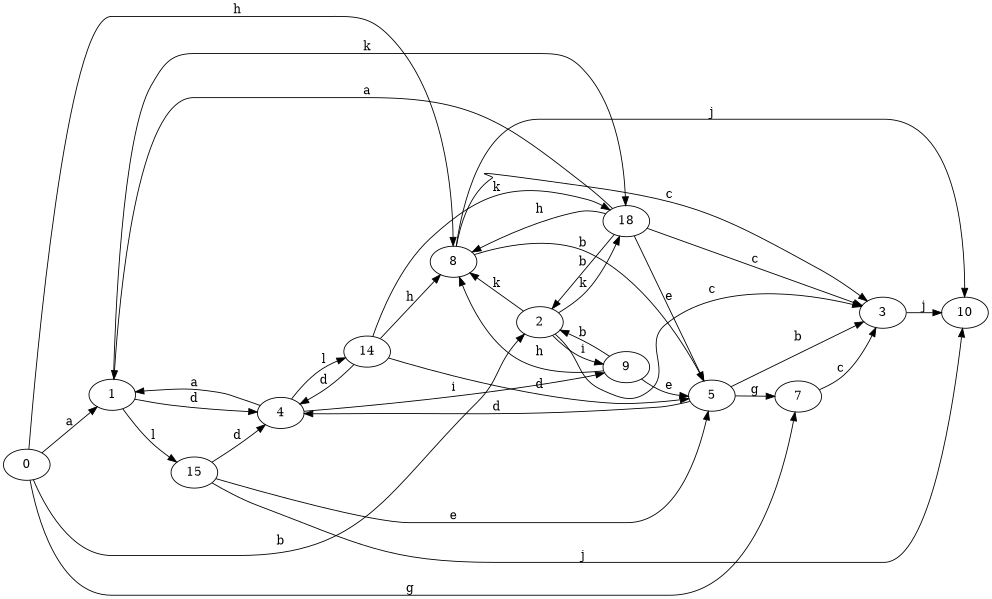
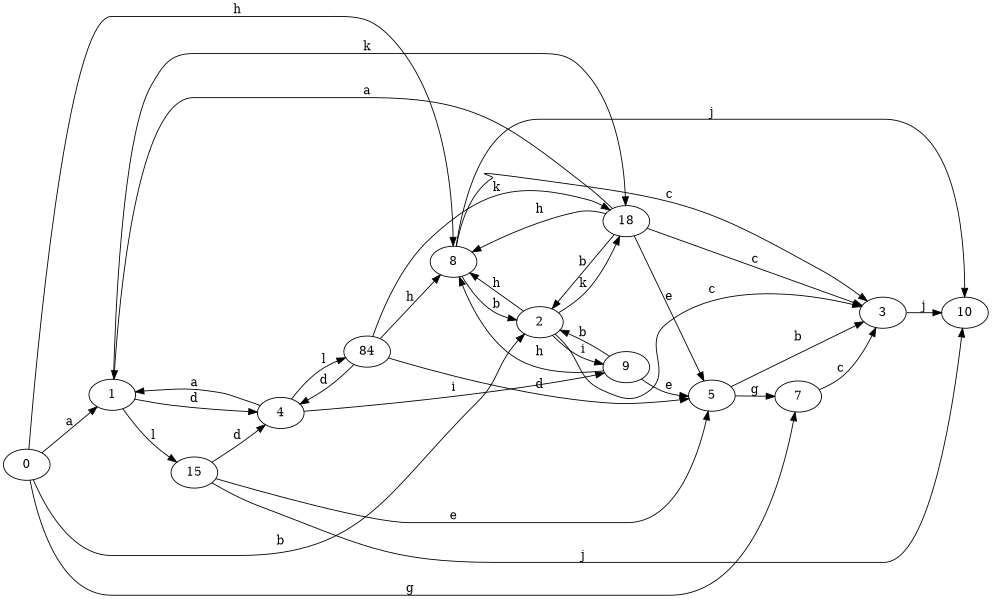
edge "8" -> "5": now "8" -> "2"
edge "2" -> "8": label "k" -> "h"
node "14": label "14" -> "84"
edge "5" -> "4": removed, label "d"
